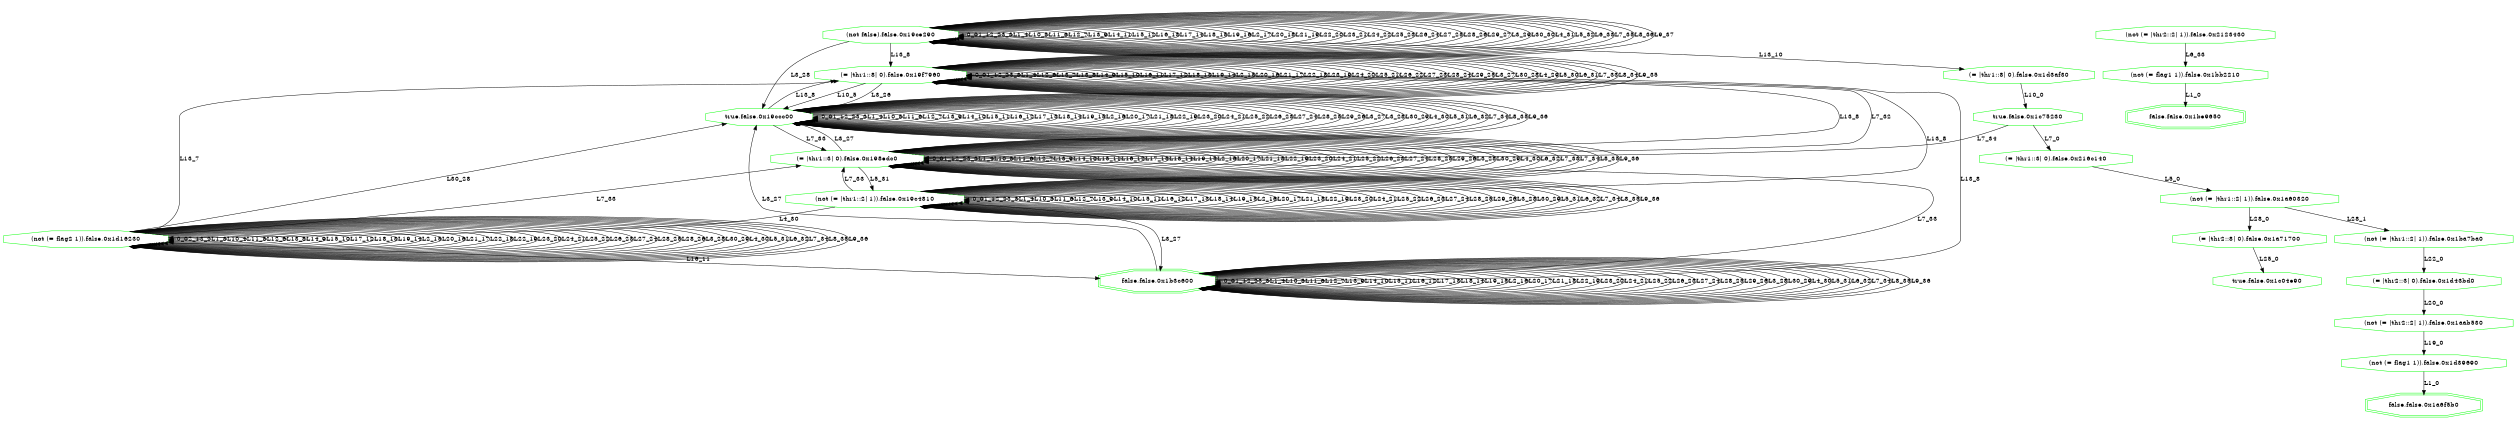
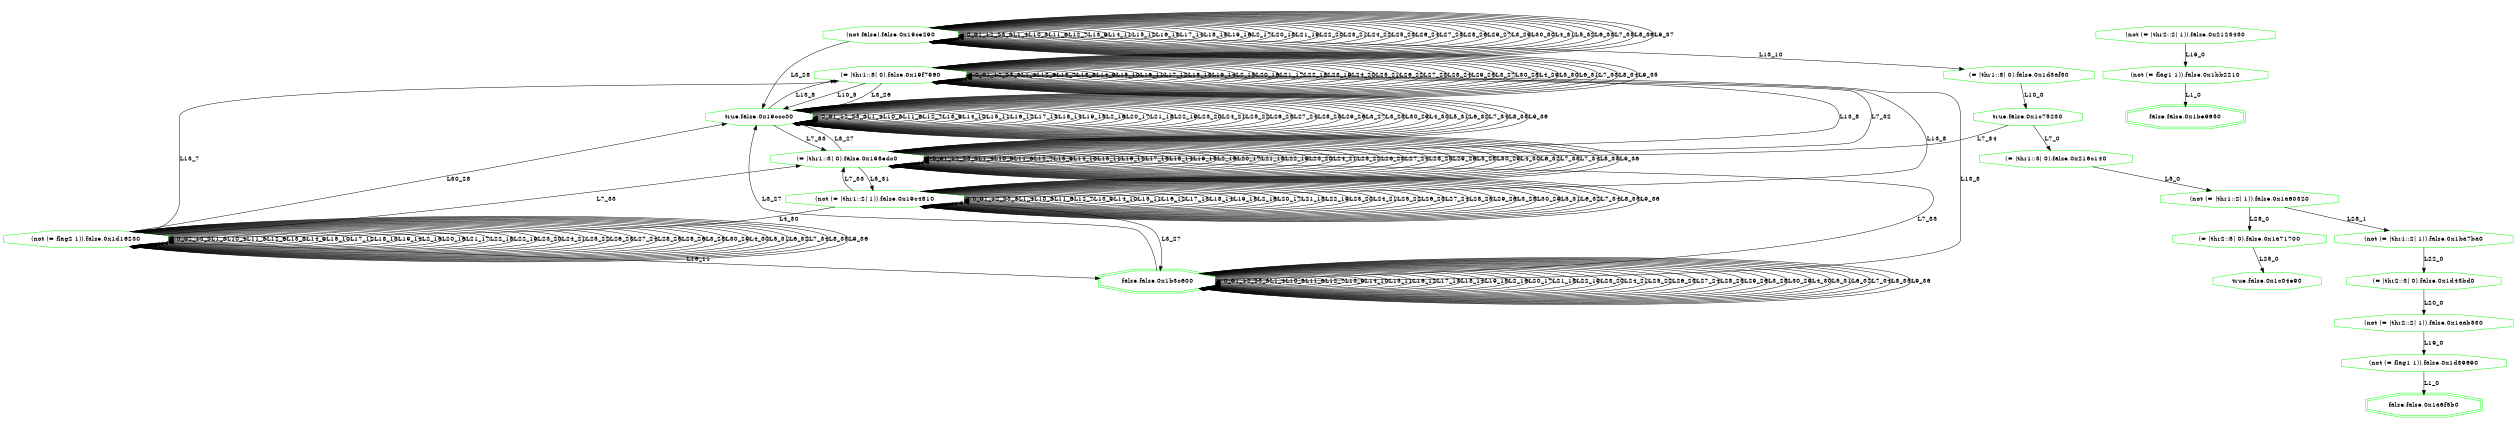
edge "(not false),false,0x19ce290" -> "(= |thr1::8| 0),false,0x19f7960": removed, label "L13_8"
edge "(not (= |thr2::2| 1)),false,0x2123430" -> "(not (= flag1 1)),false,0x1bb2210": label "L6_33" -> "L19_0"
